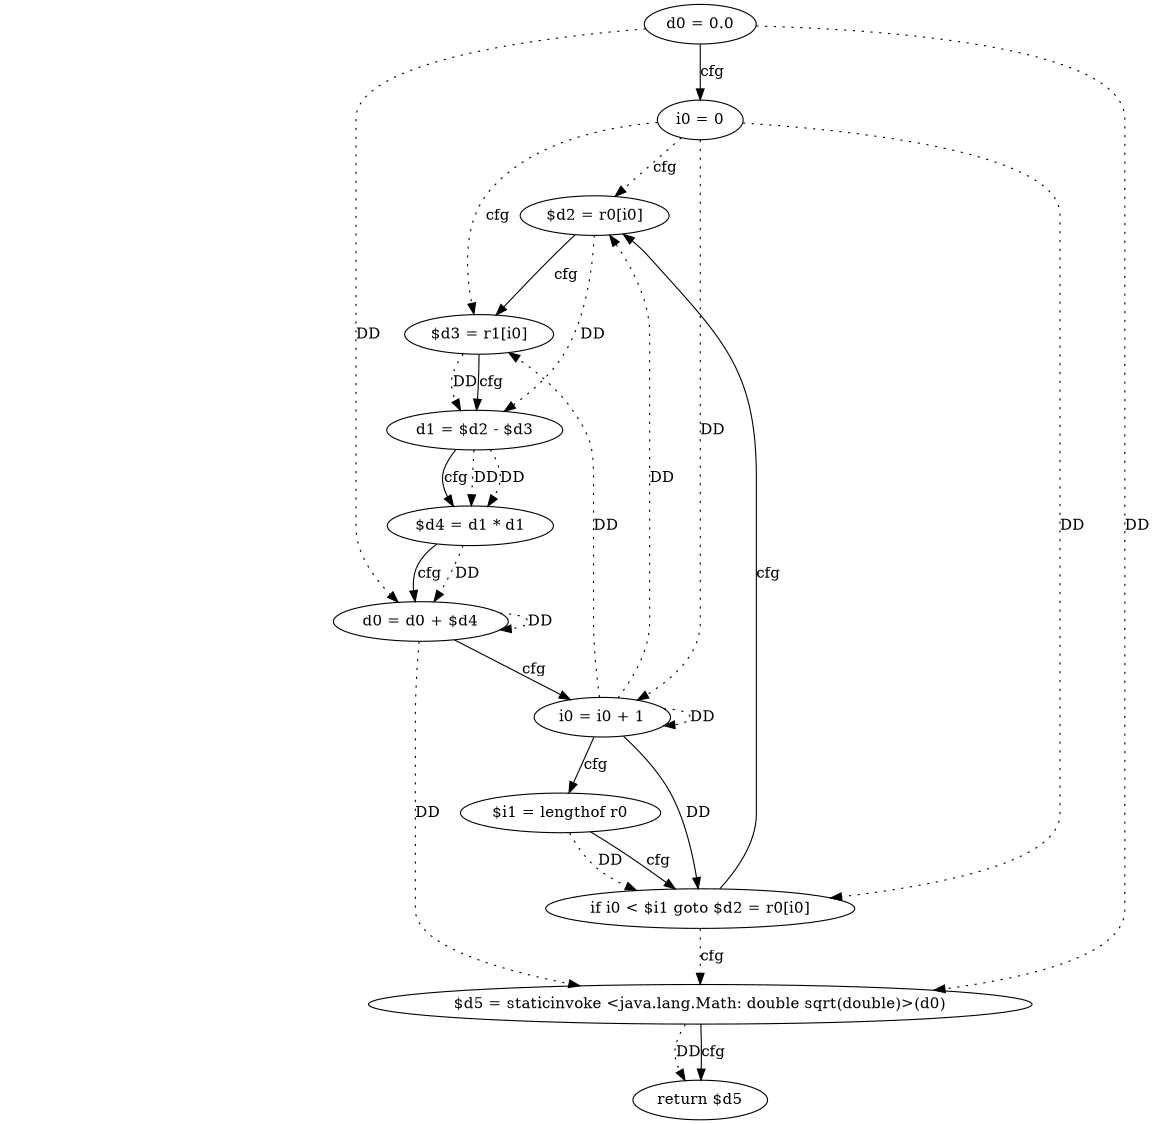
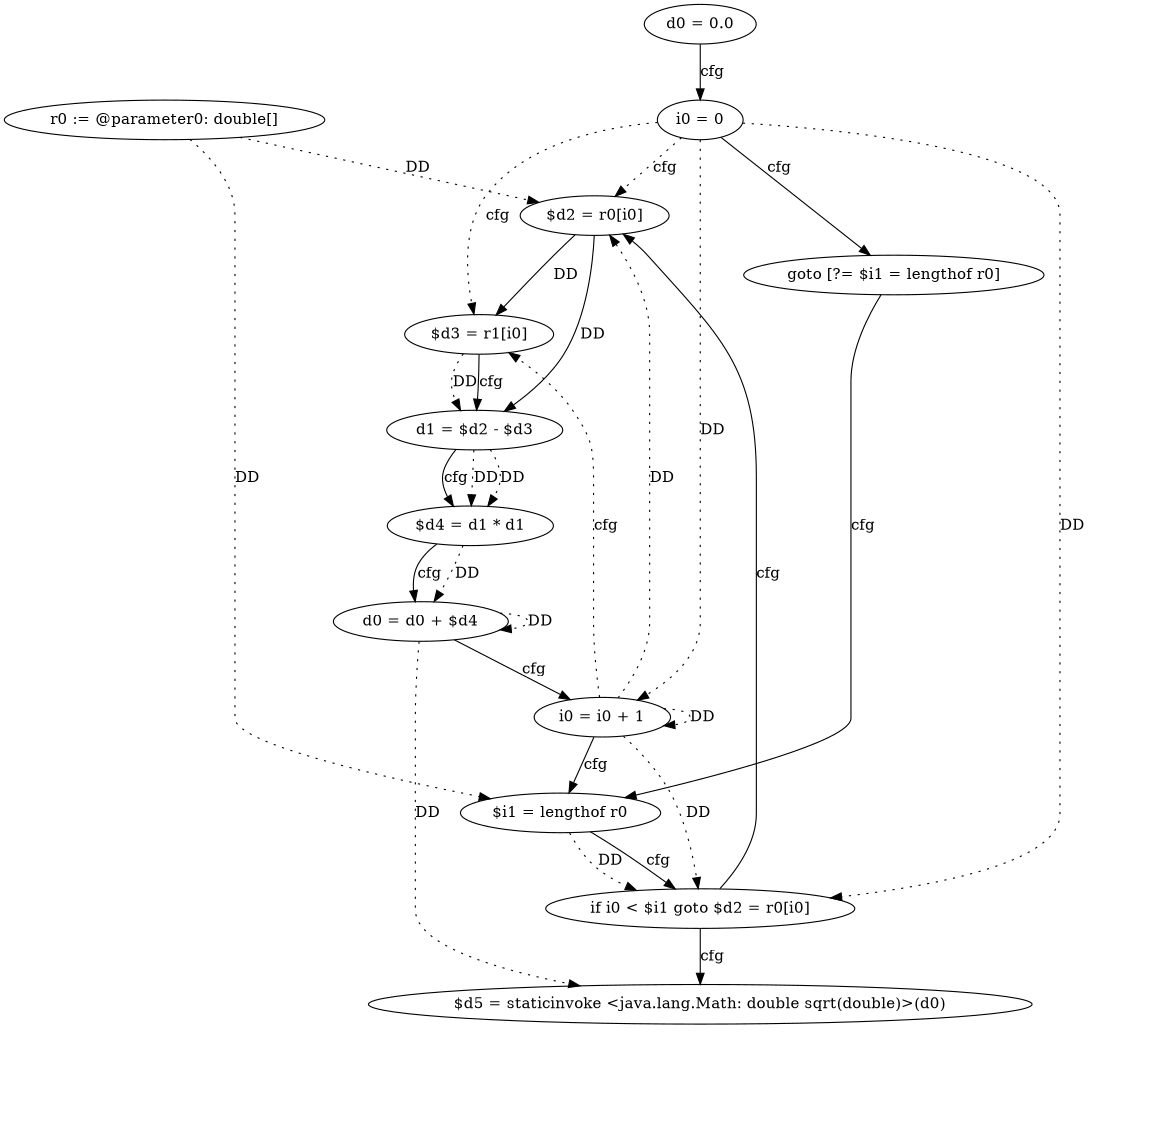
node "r0 := @parameter0: double[]": added
edge "d0 = 0.0" -> "d0 = d0 + $d4": removed, label "DD"
edge "$d2 = r0[i0]" -> "$d3 = r1[i0]": label "cfg" -> "DD"
node "goto [?= $i1 = lengthof r0]": added
edge "$d2 = r0[i0]" -> "d1 = $d2 - $d3": style dotted -> solid
edge "d0 = 0.0" -> "$d5 = staticinvoke <java.lang.Math: double sqrt(double)>(d0)": removed, label "DD"
edge "i0 = i0 + 1" -> "$d3 = r1[i0]": label "DD" -> "cfg"
edge "i0 = i0 + 1" -> "if i0 < $i1 goto $d2 = r0[i0]": style solid -> dotted
edge "if i0 < $i1 goto $d2 = r0[i0]" -> "$d5 = staticinvoke <java.lang.Math: double sqrt(double)>(d0)": style dotted -> solid
node "return $d5": removed
